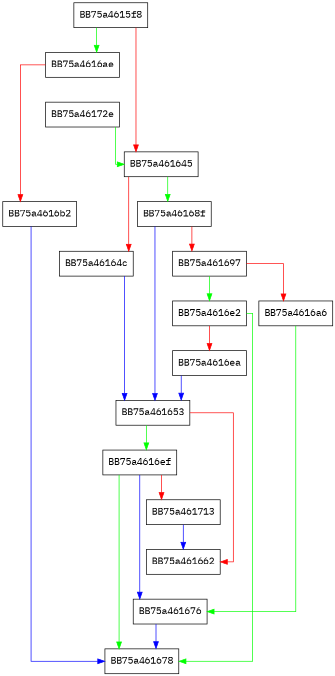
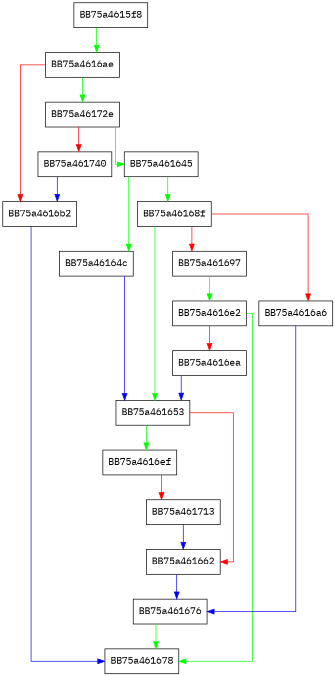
edge "BB75a4616ae" -> "BB75a46172e": added
edge "BB75a4615f8" -> "BB75a461645": removed
node "BB75a461740": added
edge "BB75a461645" -> "BB75a46164c": color red -> green
edge "BB75a461697" -> "BB75a4616a6": now "BB75a46168f" -> "BB75a4616a6"
edge "BB75a46168f" -> "BB75a461653": color blue -> green
edge "BB75a4616a6" -> "BB75a461676": color green -> blue
edge "BB75a4616ef" -> "BB75a461676": now "BB75a461662" -> "BB75a461676"
edge "BB75a4616ef" -> "BB75a461678": removed
edge "BB75a461676" -> "BB75a461678": color blue -> green
